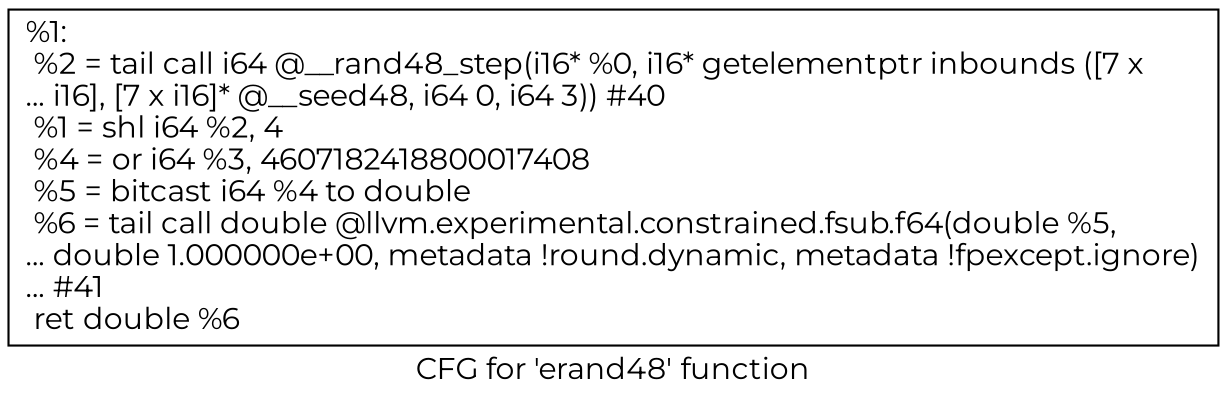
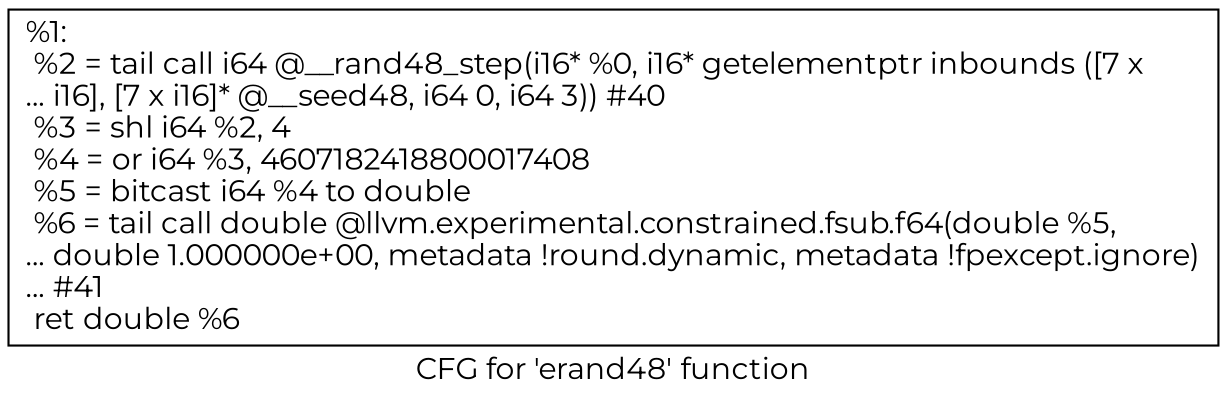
node "%1:": text "%1 = shl i64 %2, 4" -> "%3 = shl i64 %2, 4"
